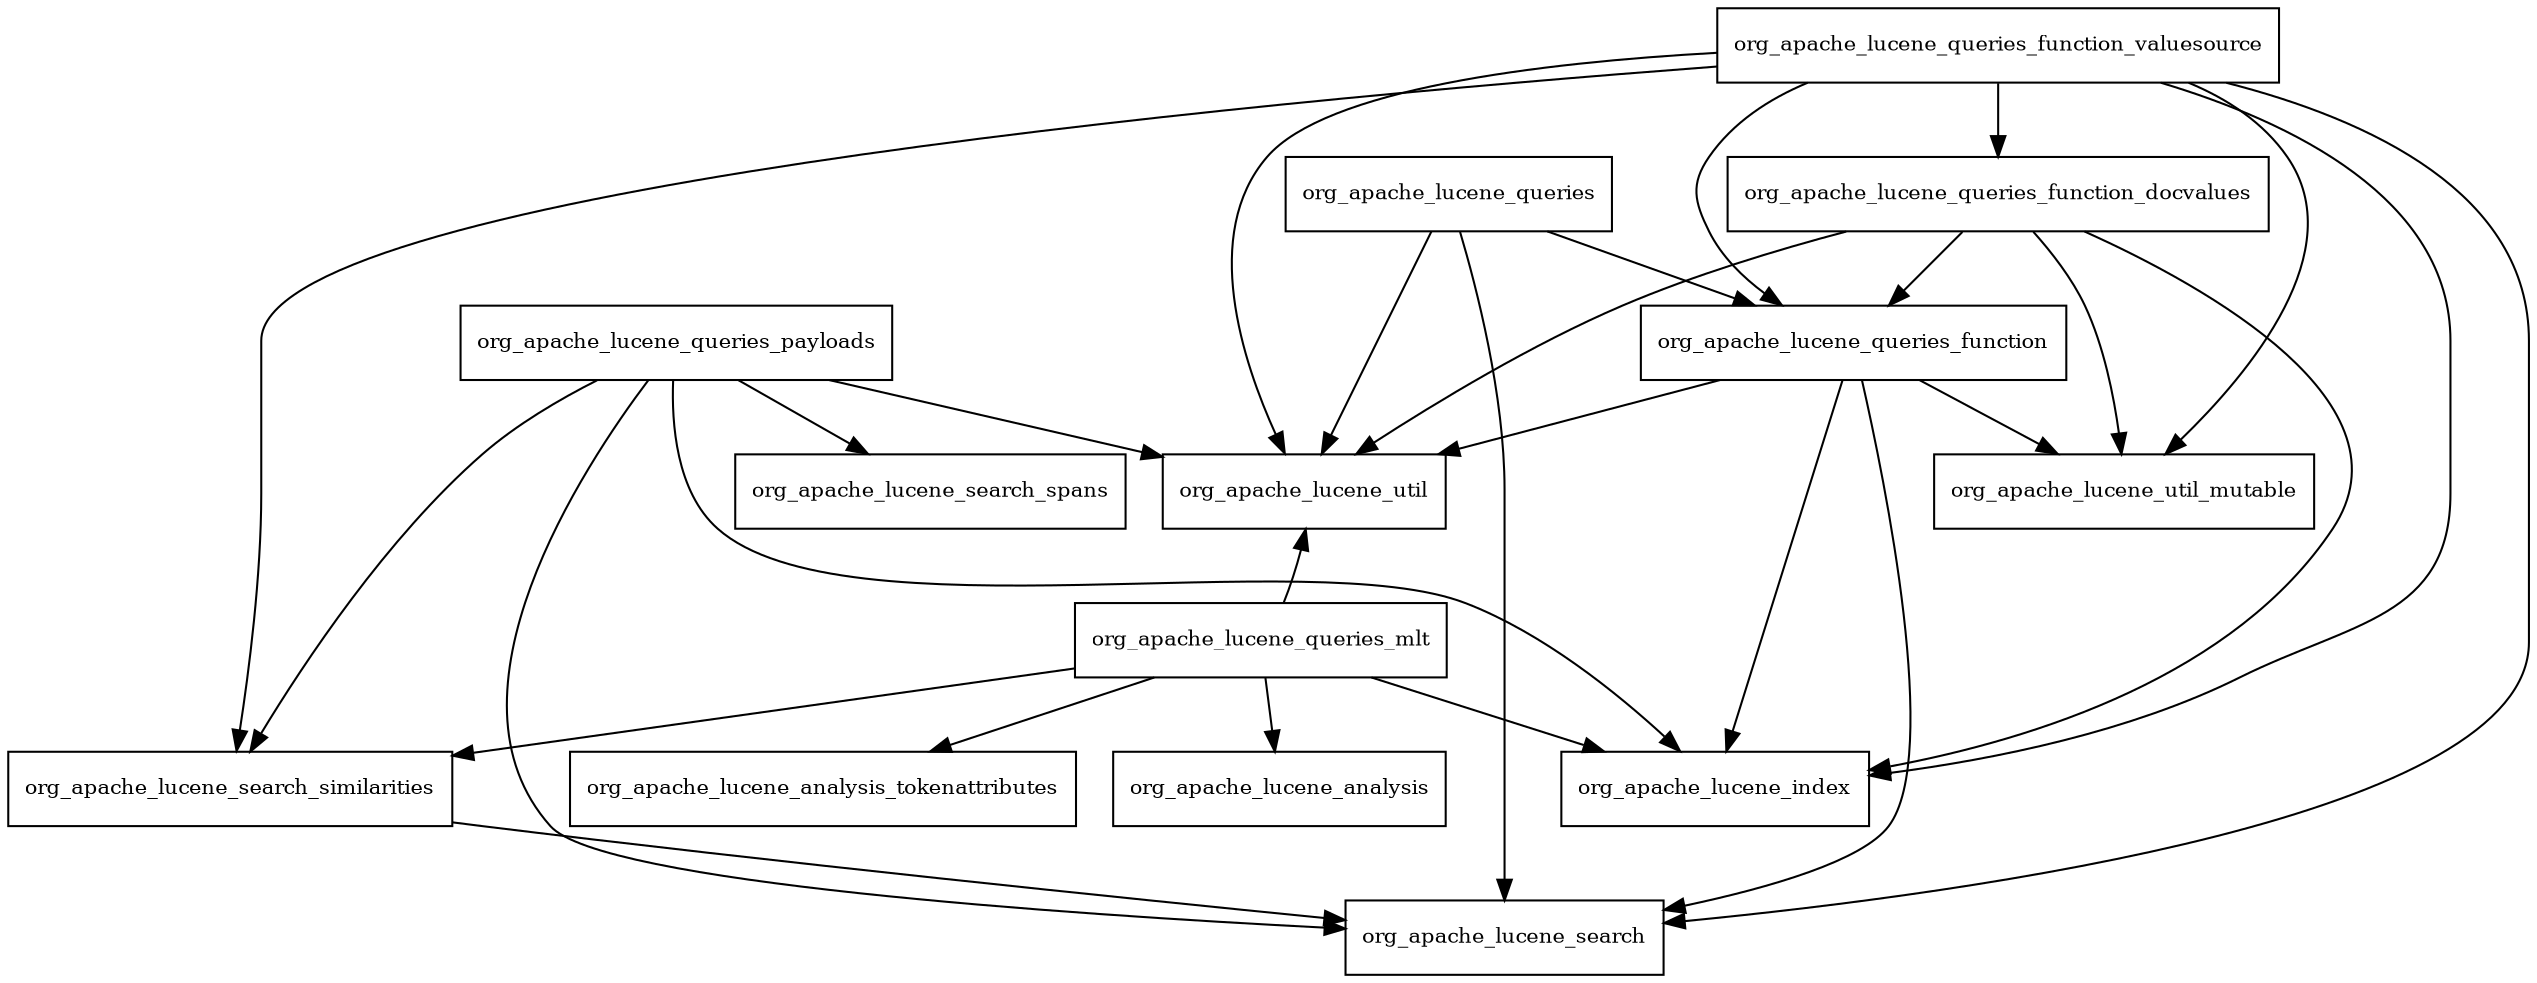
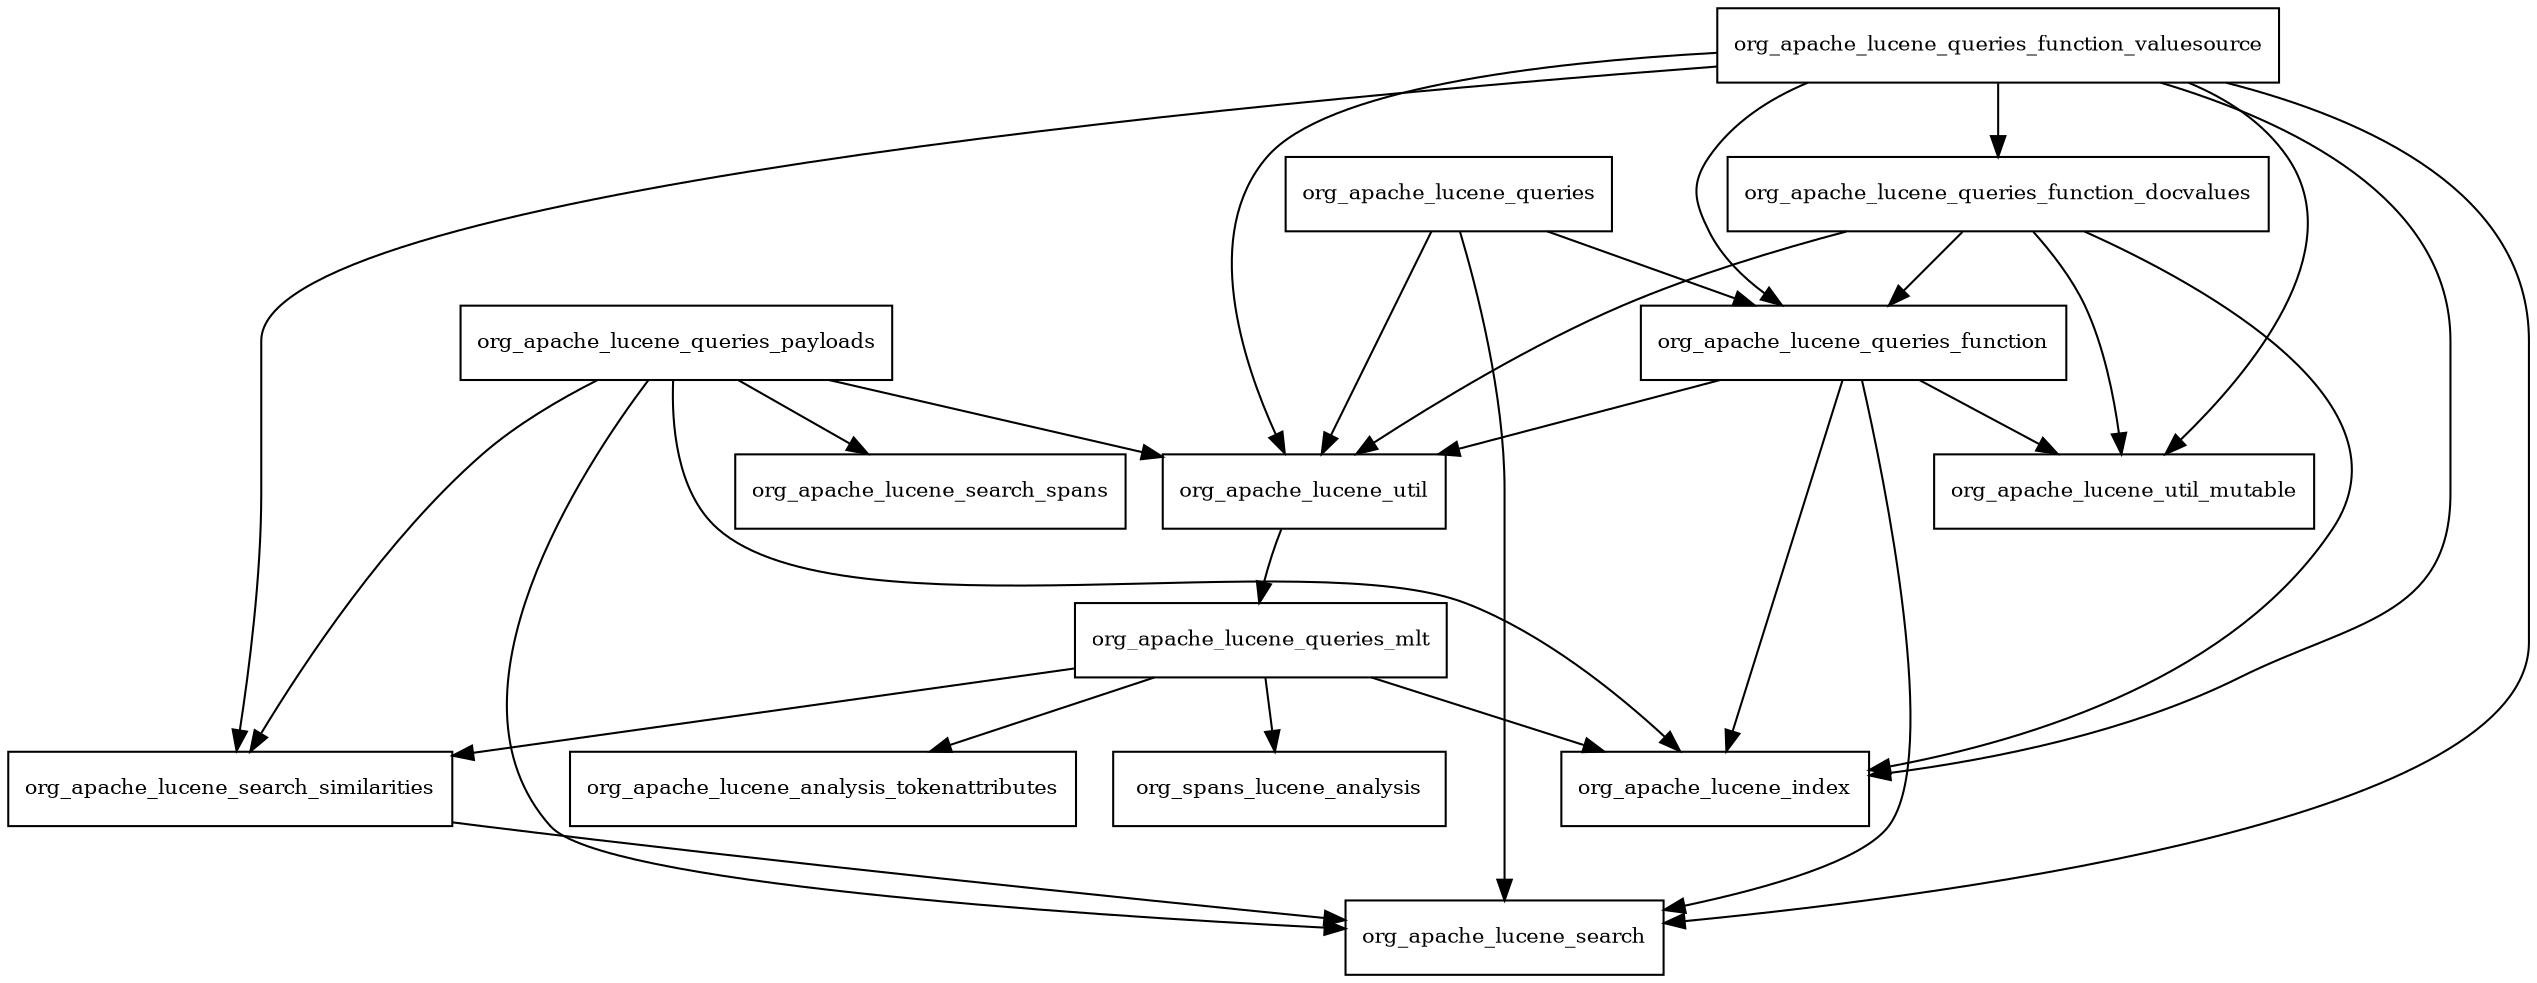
edge "org_apache_lucene_queries_mlt" -> "org_apache_lucene_util": reversed
node "org_apache_lucene_analysis": label "org_apache_lucene_analysis" -> "org_spans_lucene_analysis"
